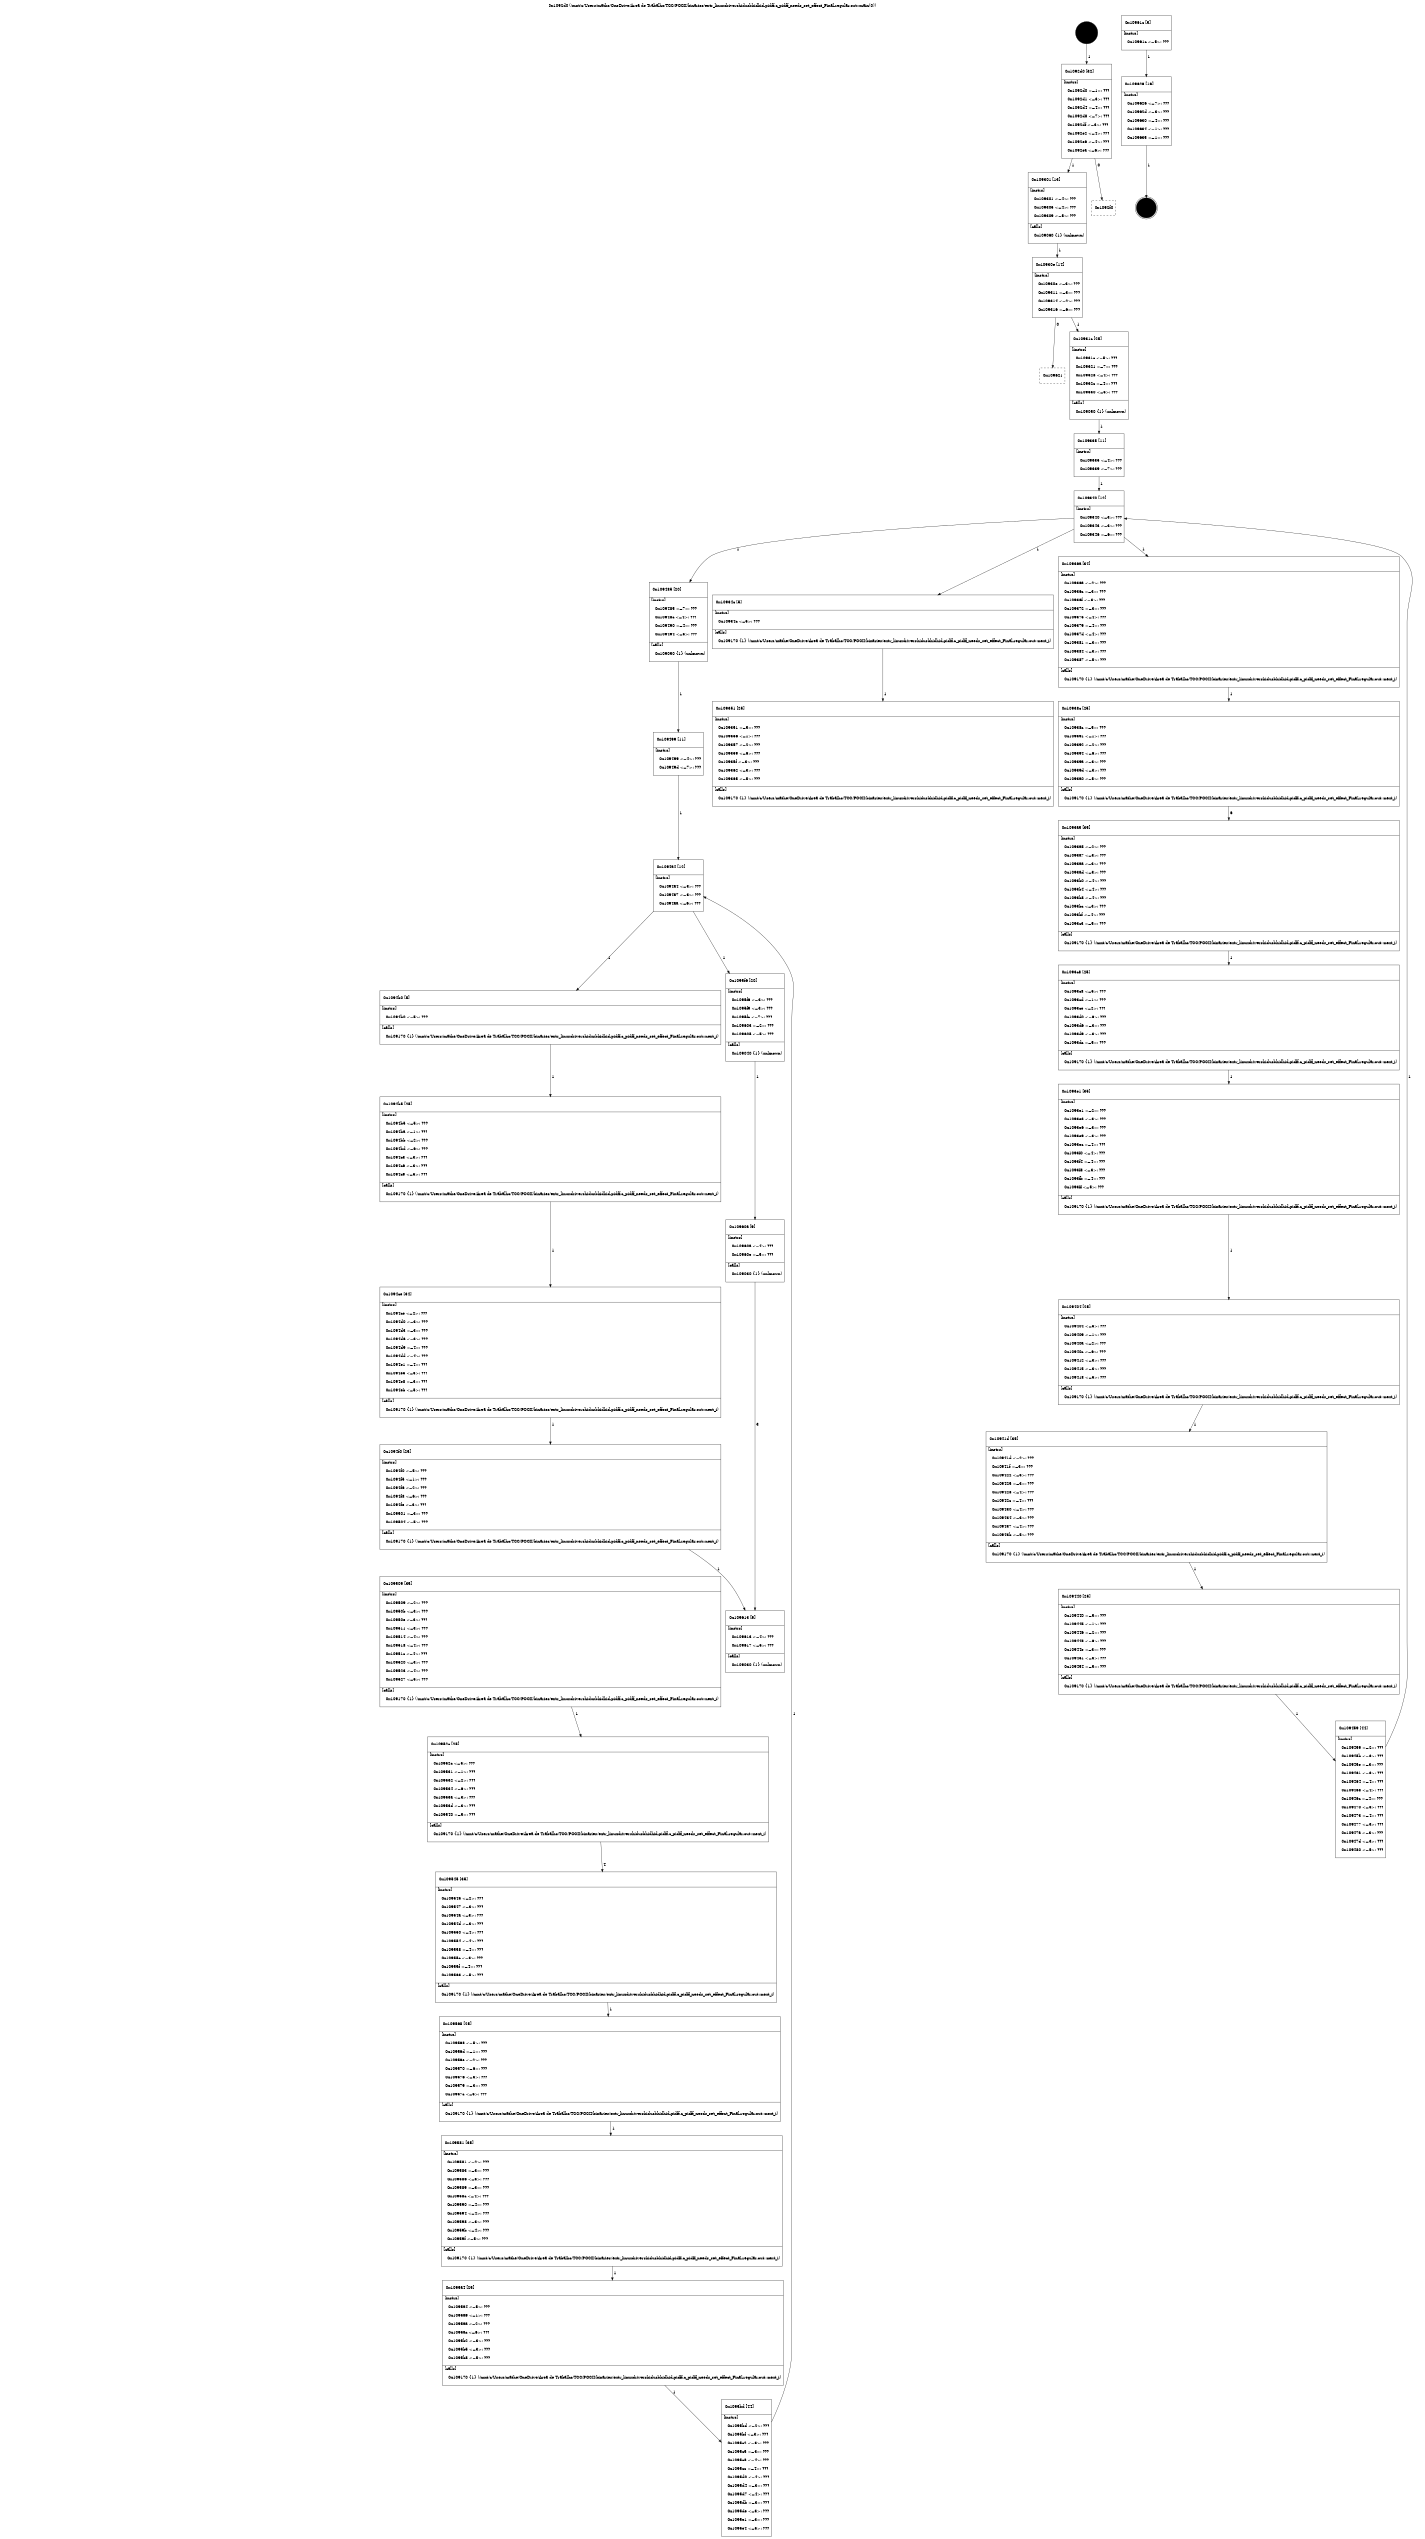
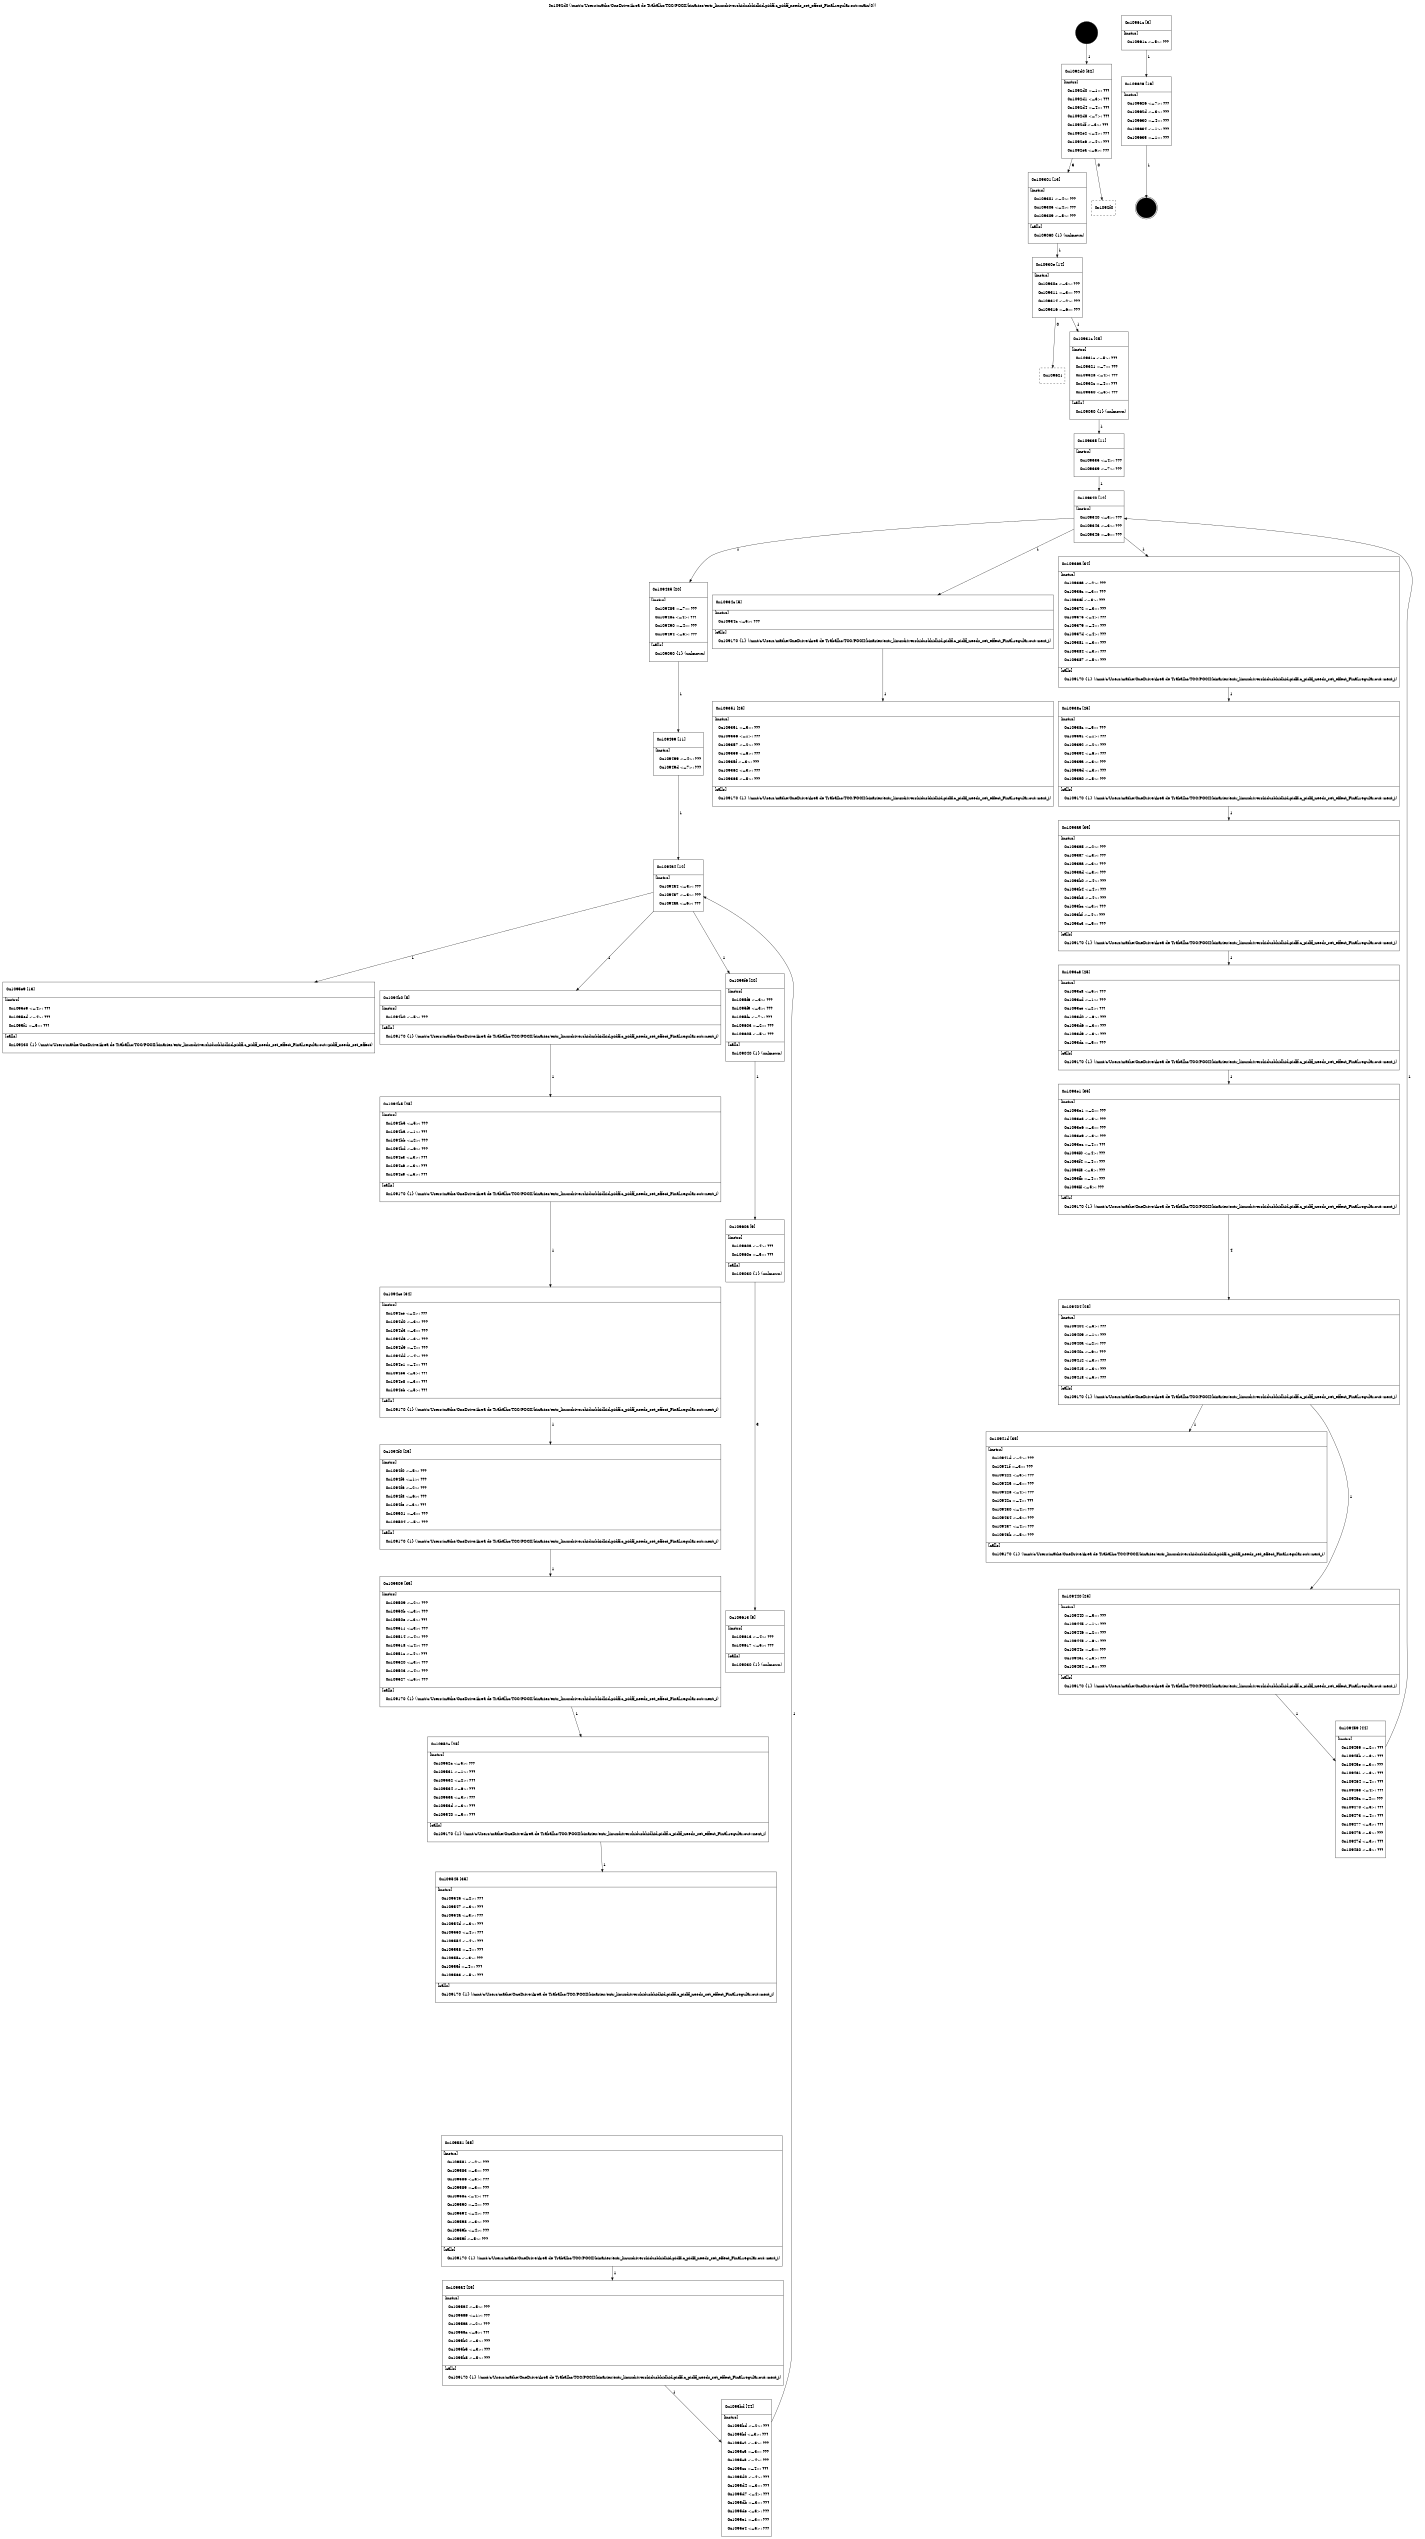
edge "0x1092d0 [32]" -> "0x109301 [13]": label " 1" -> " 3"
edge "0x10938c [25]" -> "0x1093a5 [35]": label " 6" -> " 1"
node "0x1095e9 [13]": added
edge "0x1093e1 [35]" -> "0x109404 [25]": label " 1" -> " 4"
edge "0x1094f0 [25]" -> "0x109613 [9]": now "0x1094f0 [25]" -> "0x109509 [35]"
edge "0x10941d [35]" -> "0x109440 [25]": now "0x109404 [25]" -> "0x109440 [25]"
edge "0x10952c [25]" -> "0x109545 [35]": label " 4" -> " 1"
node "0x109568 [25]": removed
